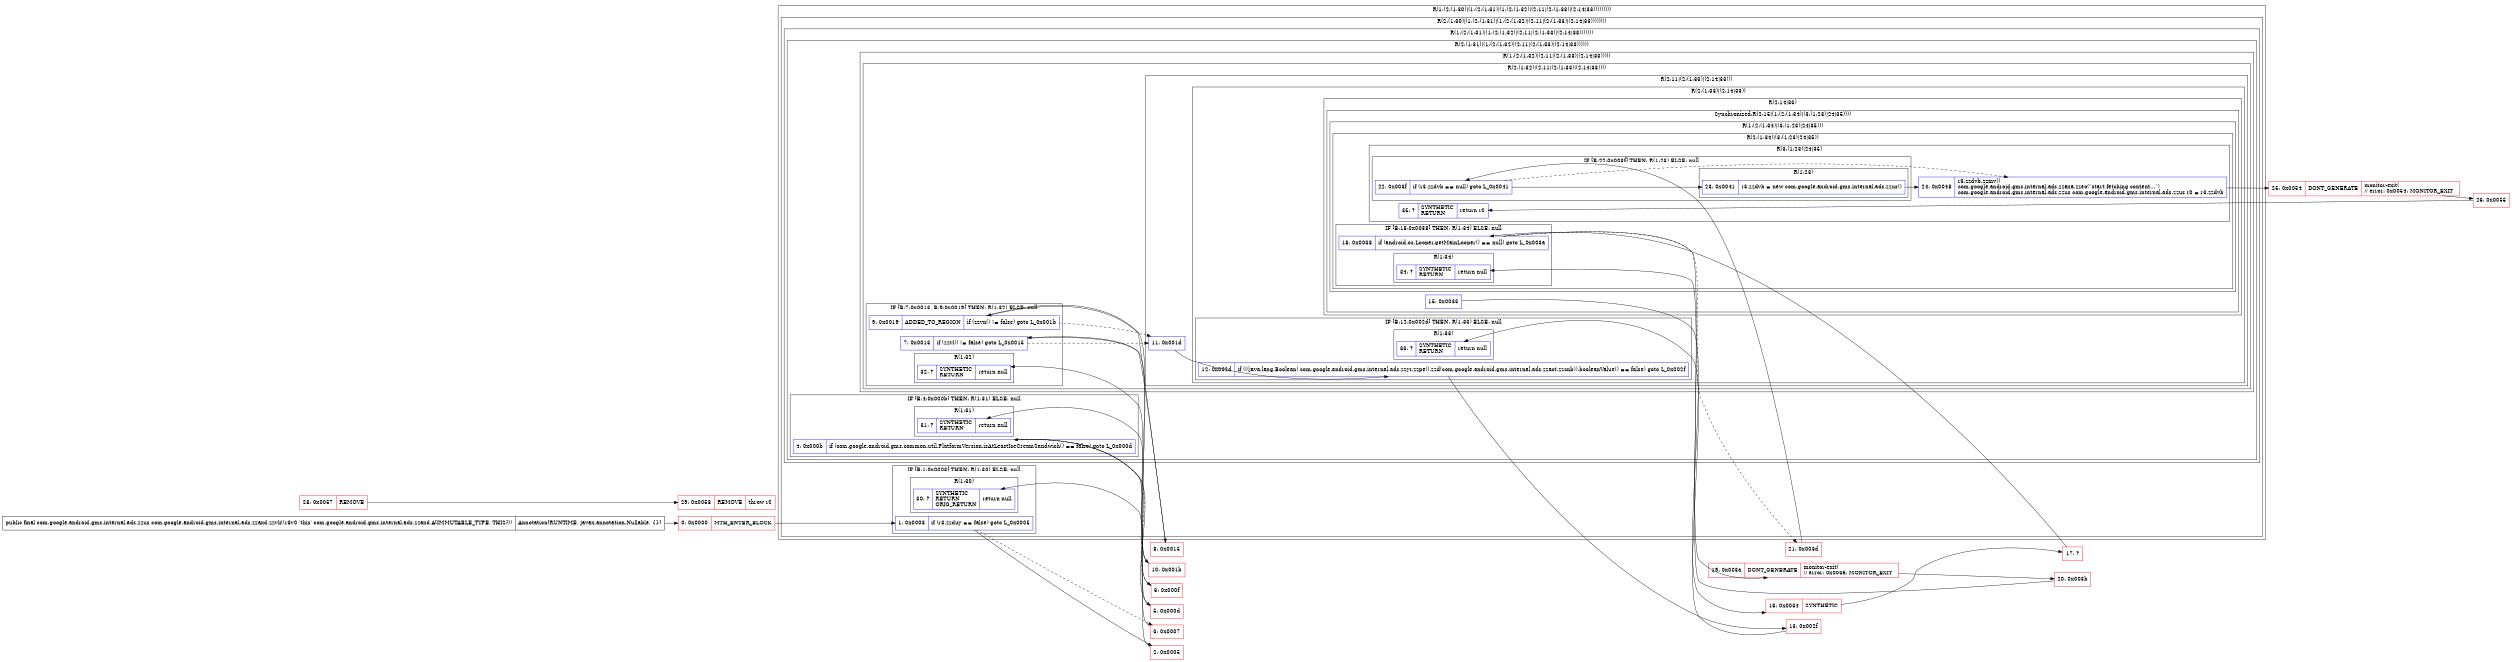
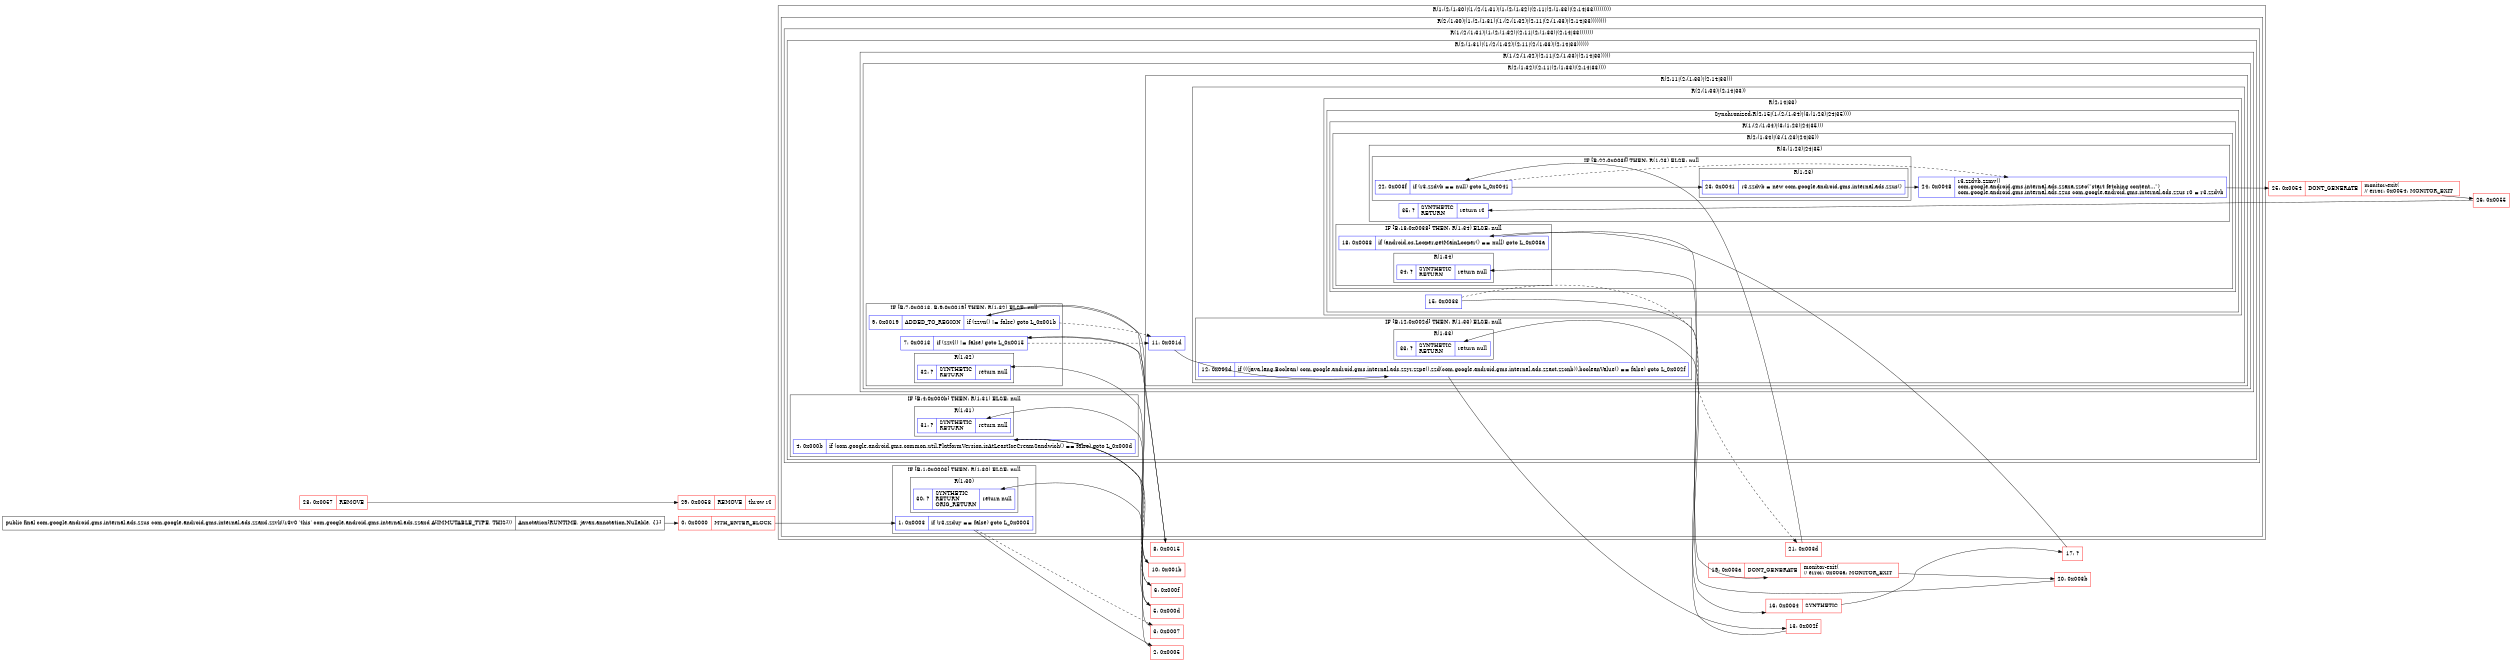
edge "18: 0x0038" -> "21: 0x003d": now "15: 0x0033" -> "21: 0x003d"
